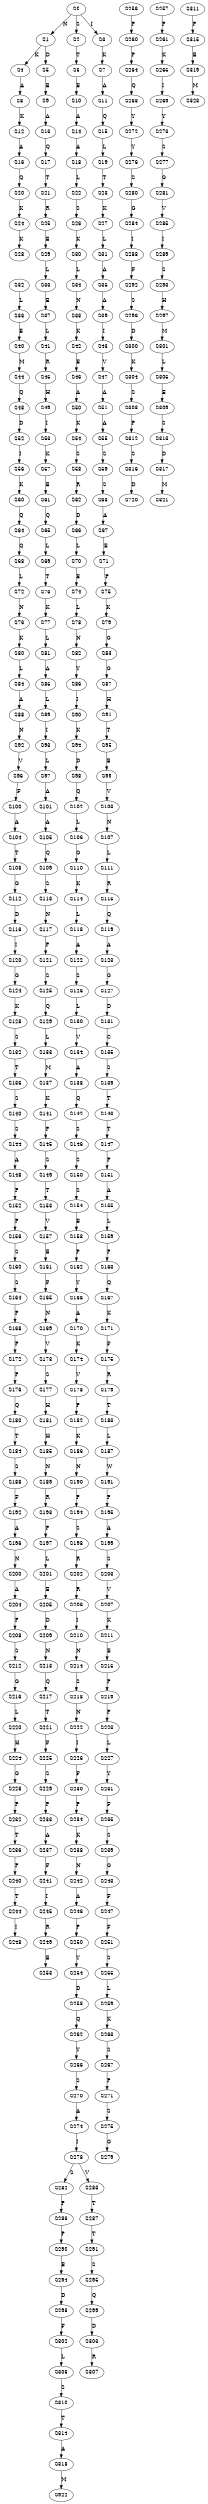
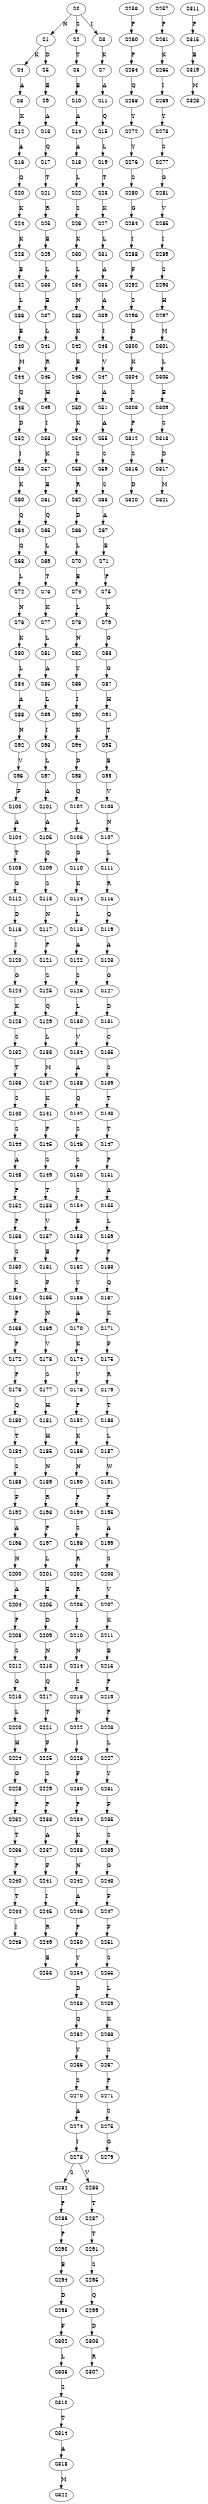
edge "S28" -> "S32": added, label "E"
node "S720": label "S720" -> "S320"
node "S922": label "S922" -> "S322"
